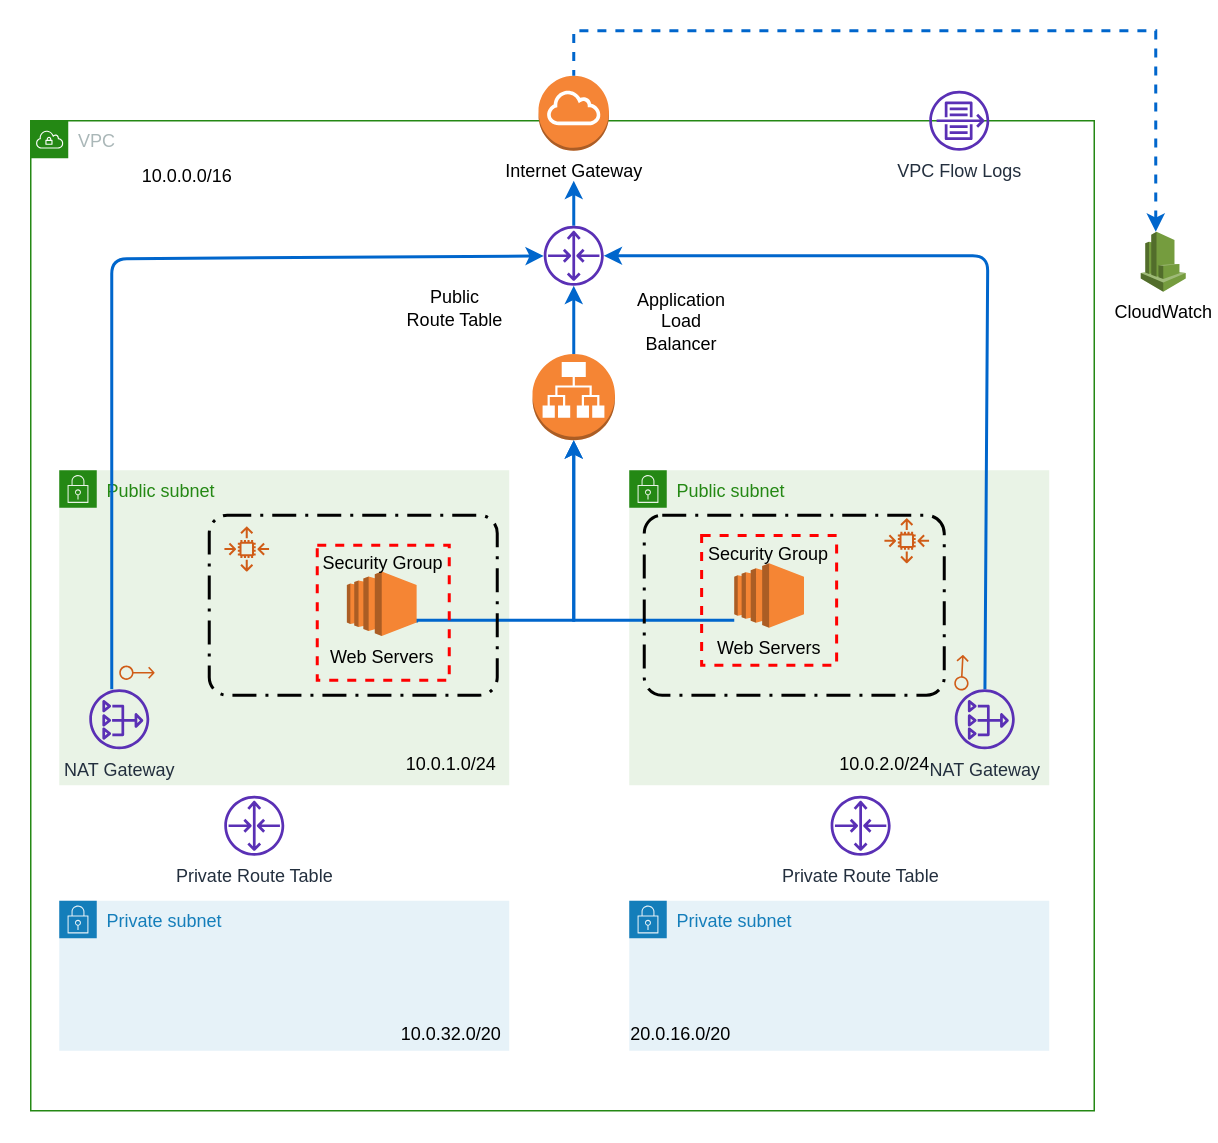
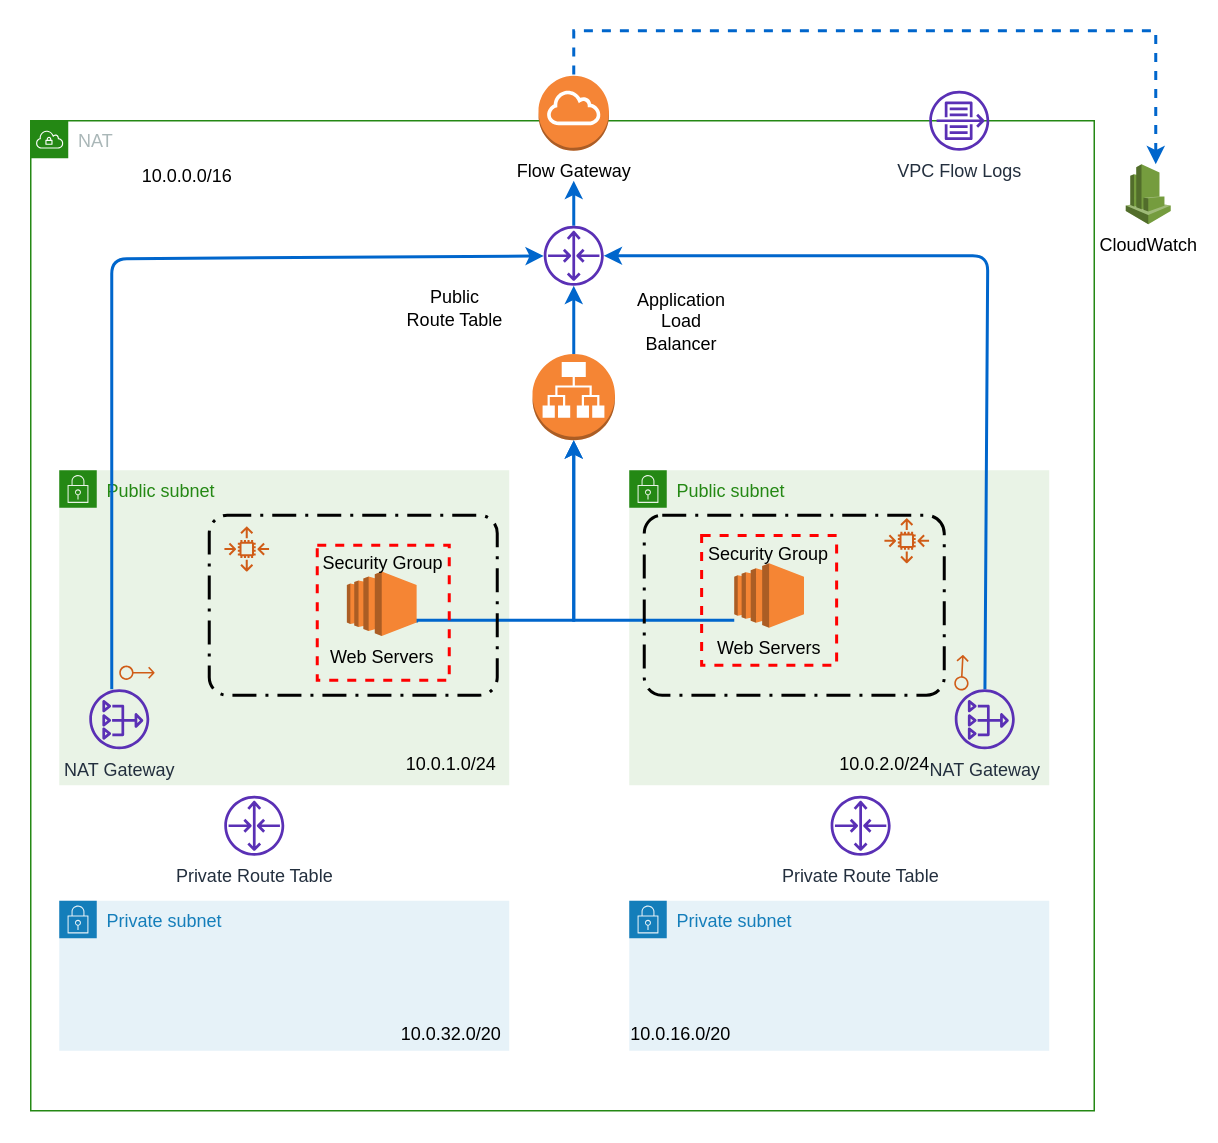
node "VPC": label "VPC" -> "NAT"
node "Internet Gateway": label "Internet Gateway" -> "Flow Gateway"
node "CloudWatch": moved (1163, 262) -> (1148, 194)
node "20.0.16.0/20": label "20.0.16.0/20" -> "10.0.16.0/20"
